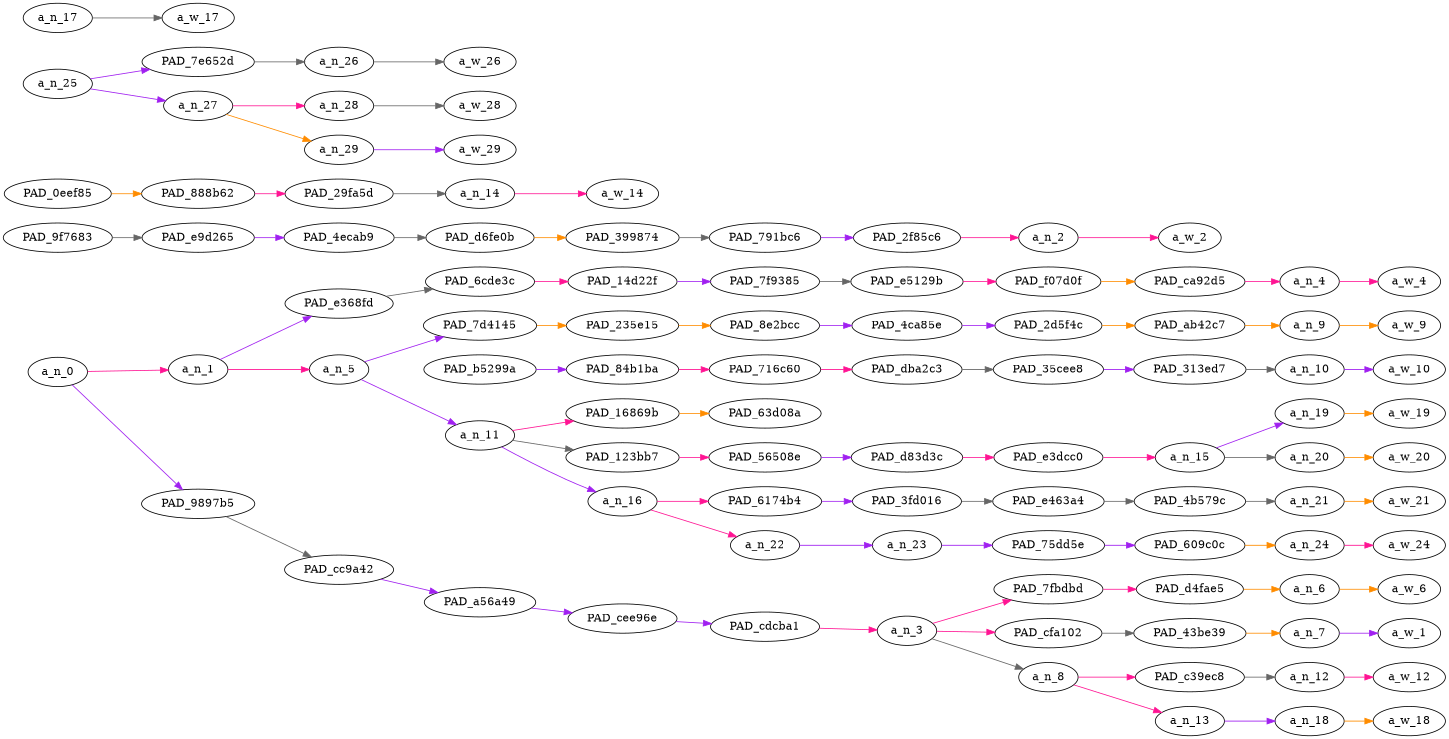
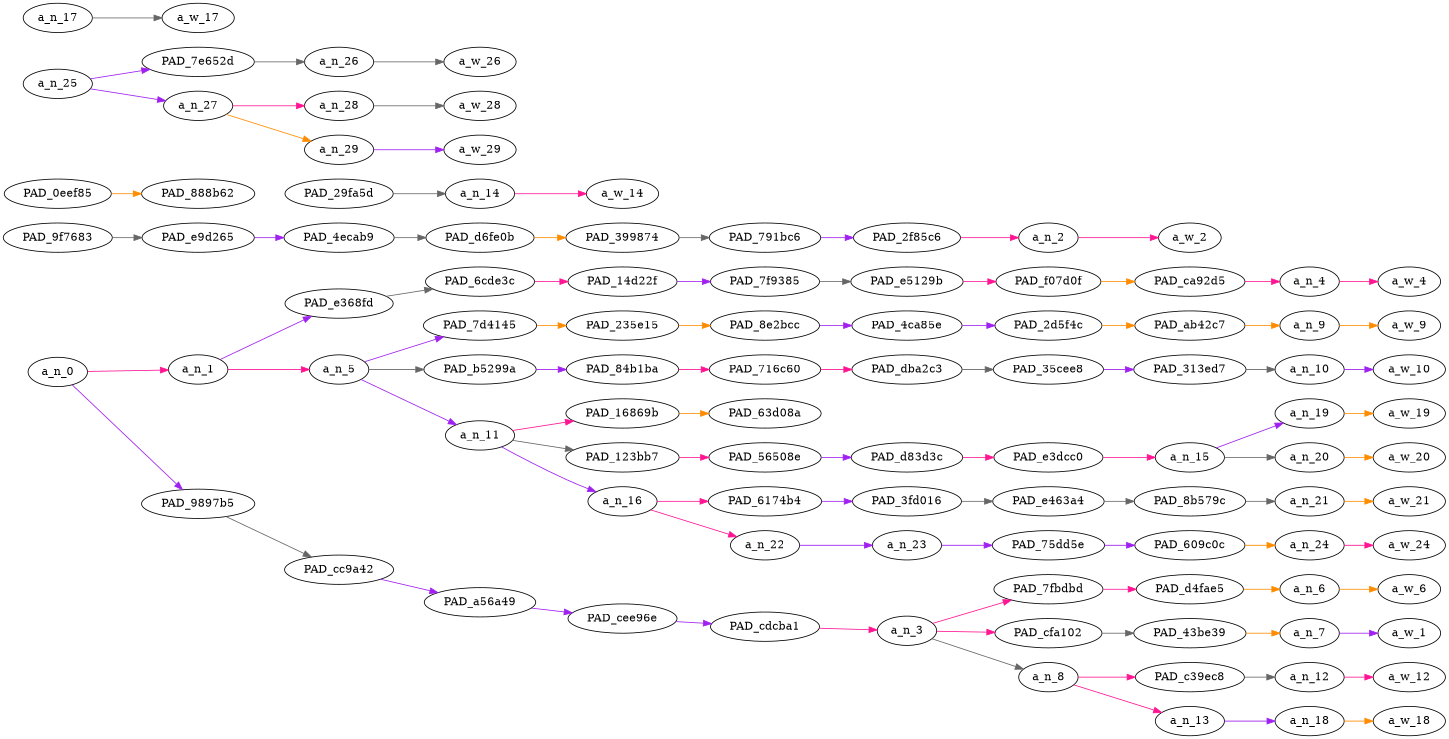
edge "PAD_888b62" -> "PAD_29fa5d": removed
edge "a_n_5" -> "PAD_b5299a": added
node "PAD_4b579c": label "PAD_4b579c" -> "PAD_8b579c"
